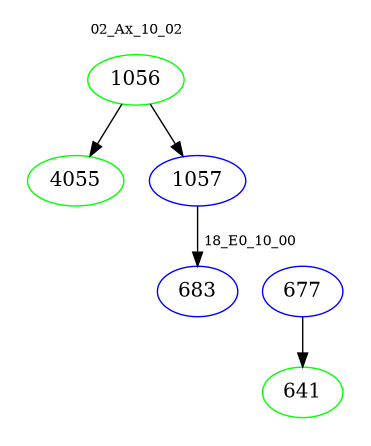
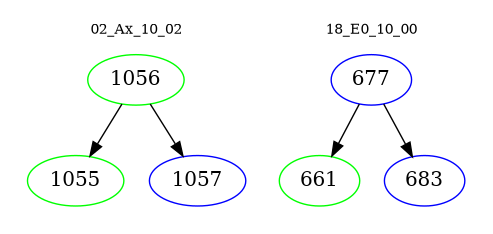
node "4055": label "4055" -> "1055"
edge "1057" -> "683": now "677" -> "683"
node "641": label "641" -> "661"
